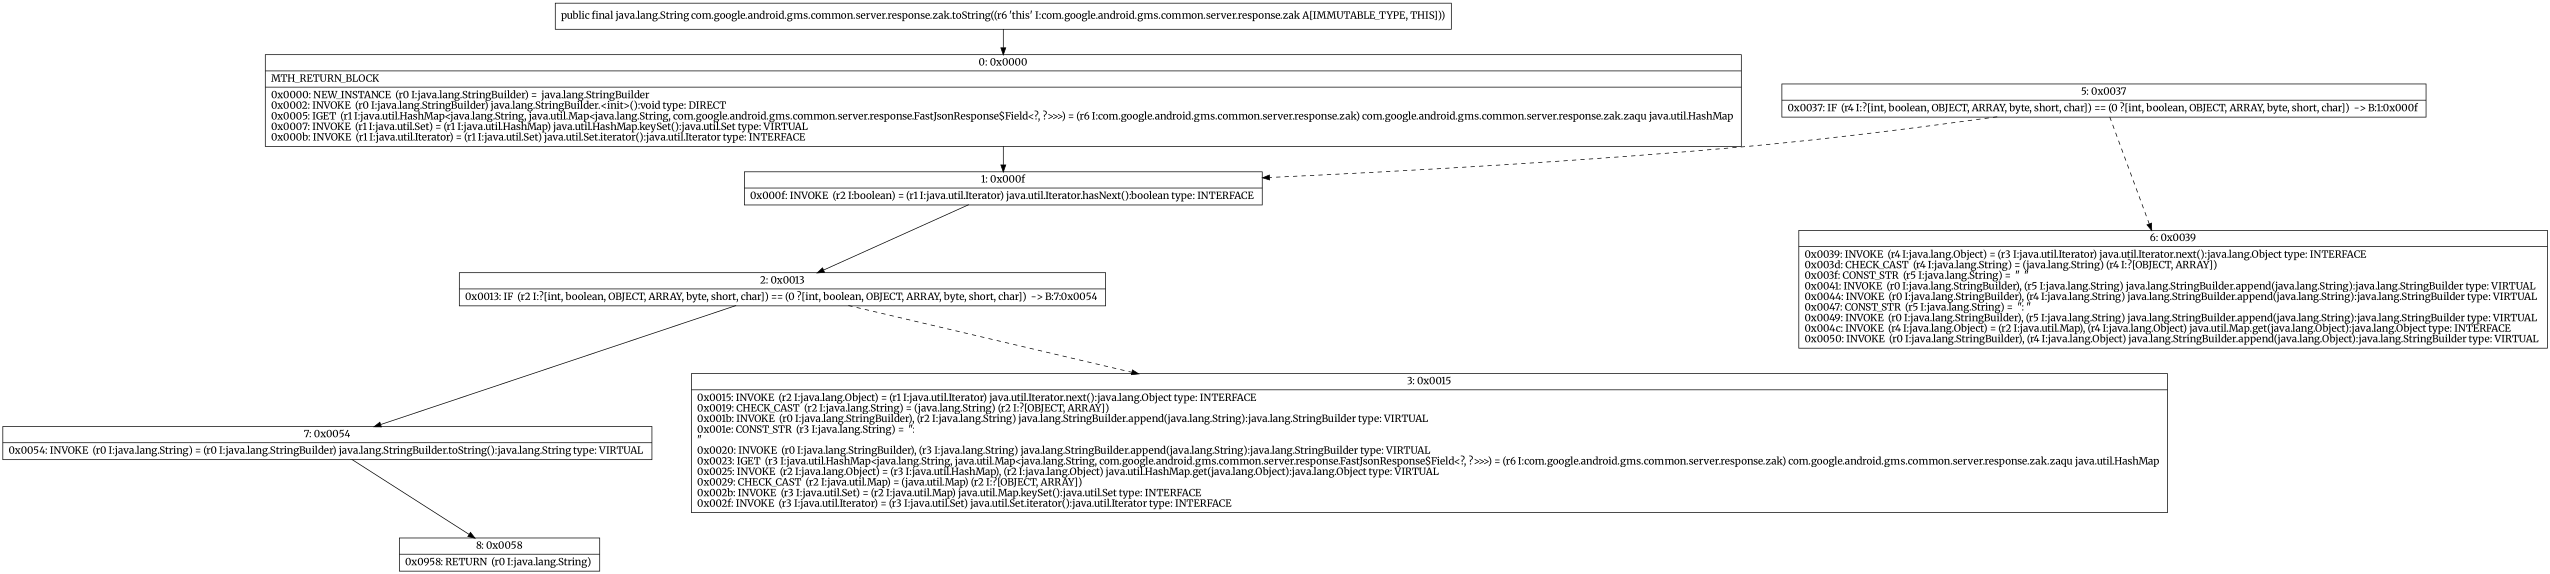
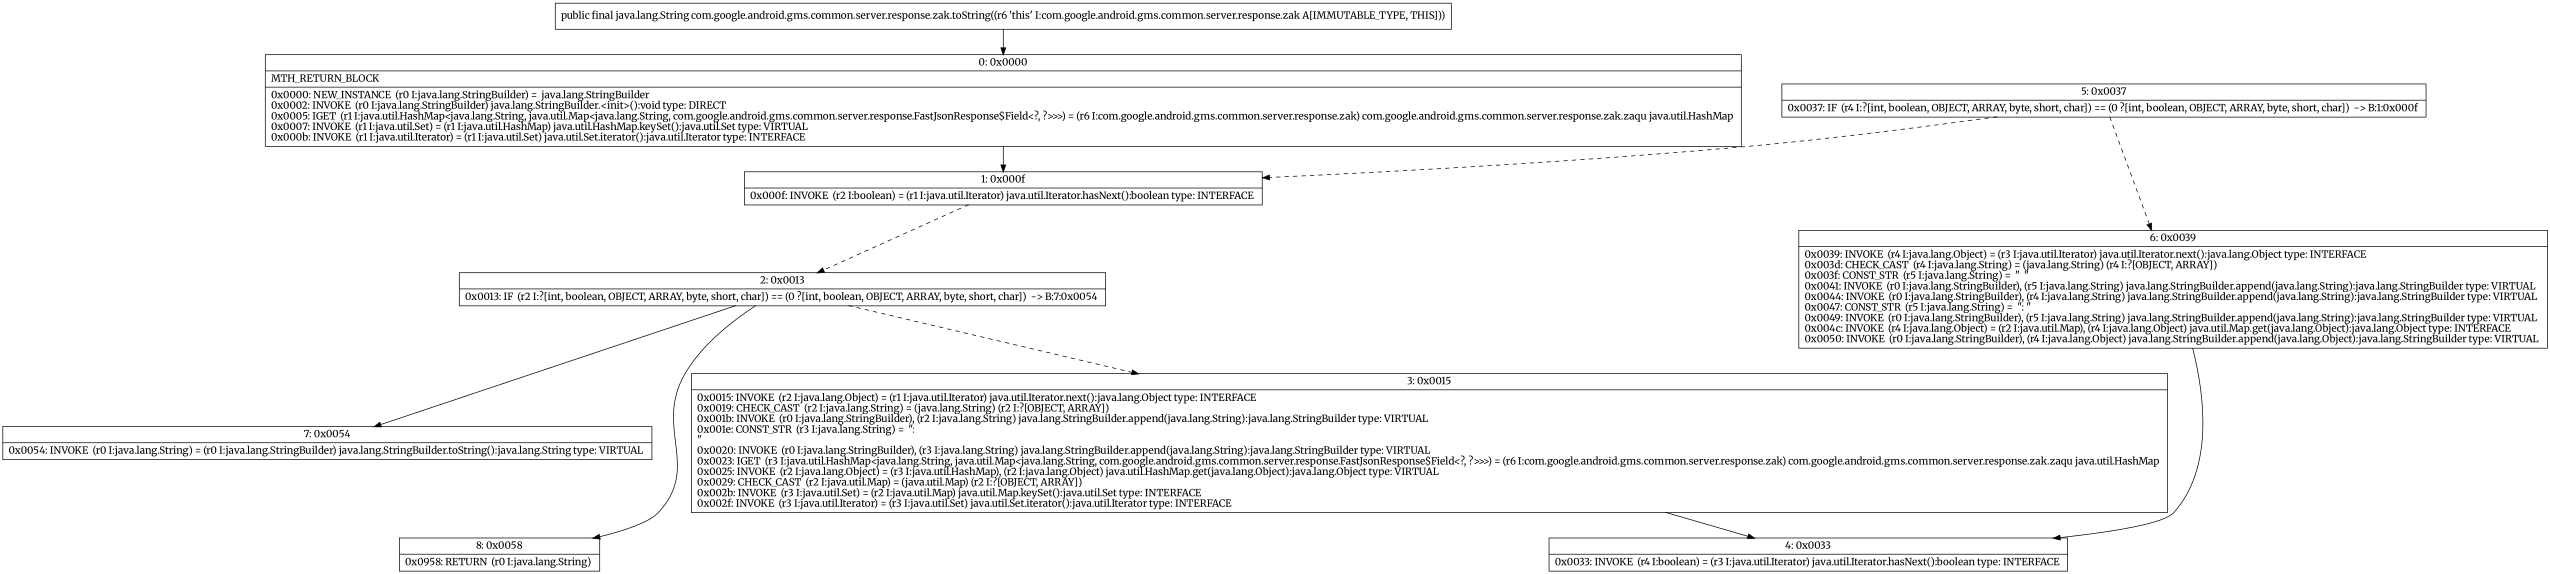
edge "1: 0x000f" -> "2: 0x0013": style solid -> dashed
edge "7: 0x0054" -> "8: 0x0058": now "2: 0x0013" -> "8: 0x0058"
node "4: 0x0033": added
